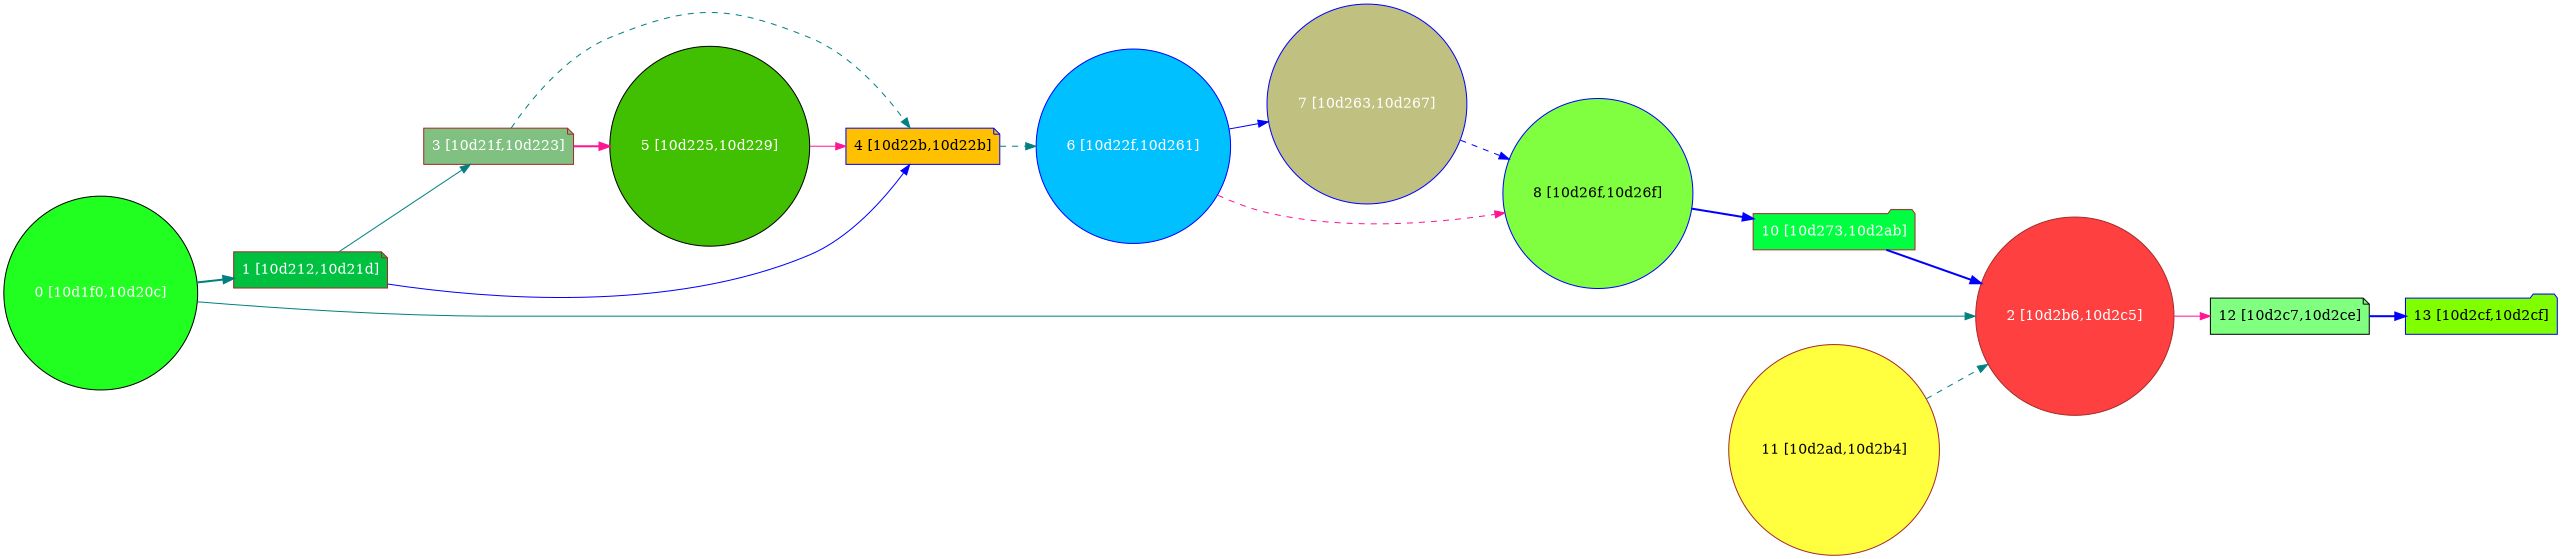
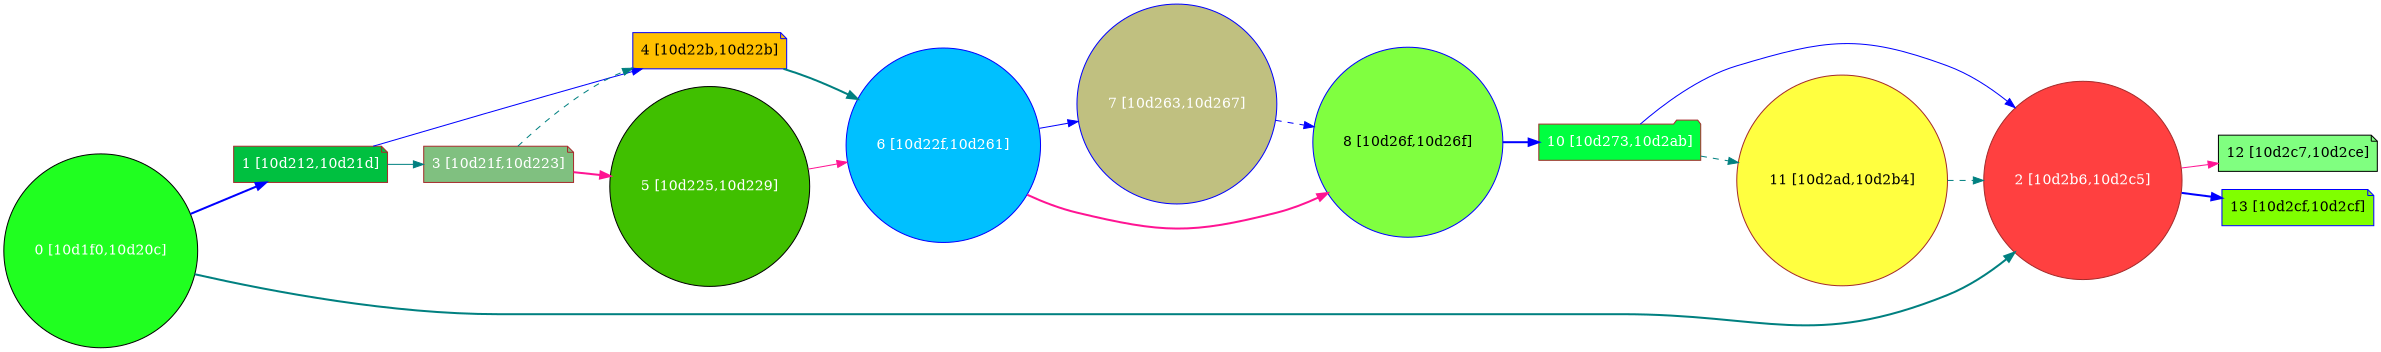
edge "5 [10d225,10d229]" -> "4 [10d22b,10d22b]": now "5 [10d225,10d229]" -> "6 [10d22f,10d261]"
edge "4 [10d22b,10d22b]" -> "6 [10d22f,10d261]": style dashed -> bold
edge "10 [10d273,10d2ab]" -> "11 [10d2ad,10d2b4]": added
edge "6 [10d22f,10d261]" -> "8 [10d26f,10d26f]": style dashed -> bold
edge "10 [10d273,10d2ab]" -> "2 [10d2b6,10d2c5]": style bold -> solid
edge "0 [10d1f0,10d20c]" -> "1 [10d212,10d21d]": color teal -> blue
edge "0 [10d1f0,10d20c]" -> "2 [10d2b6,10d2c5]": style solid -> bold
edge "12 [10d2c7,10d2ce]" -> "13 [10d2cf,10d2cf]": now "2 [10d2b6,10d2c5]" -> "13 [10d2cf,10d2cf]"
node "13 [10d2cf,10d2cf]": shape folder -> note
